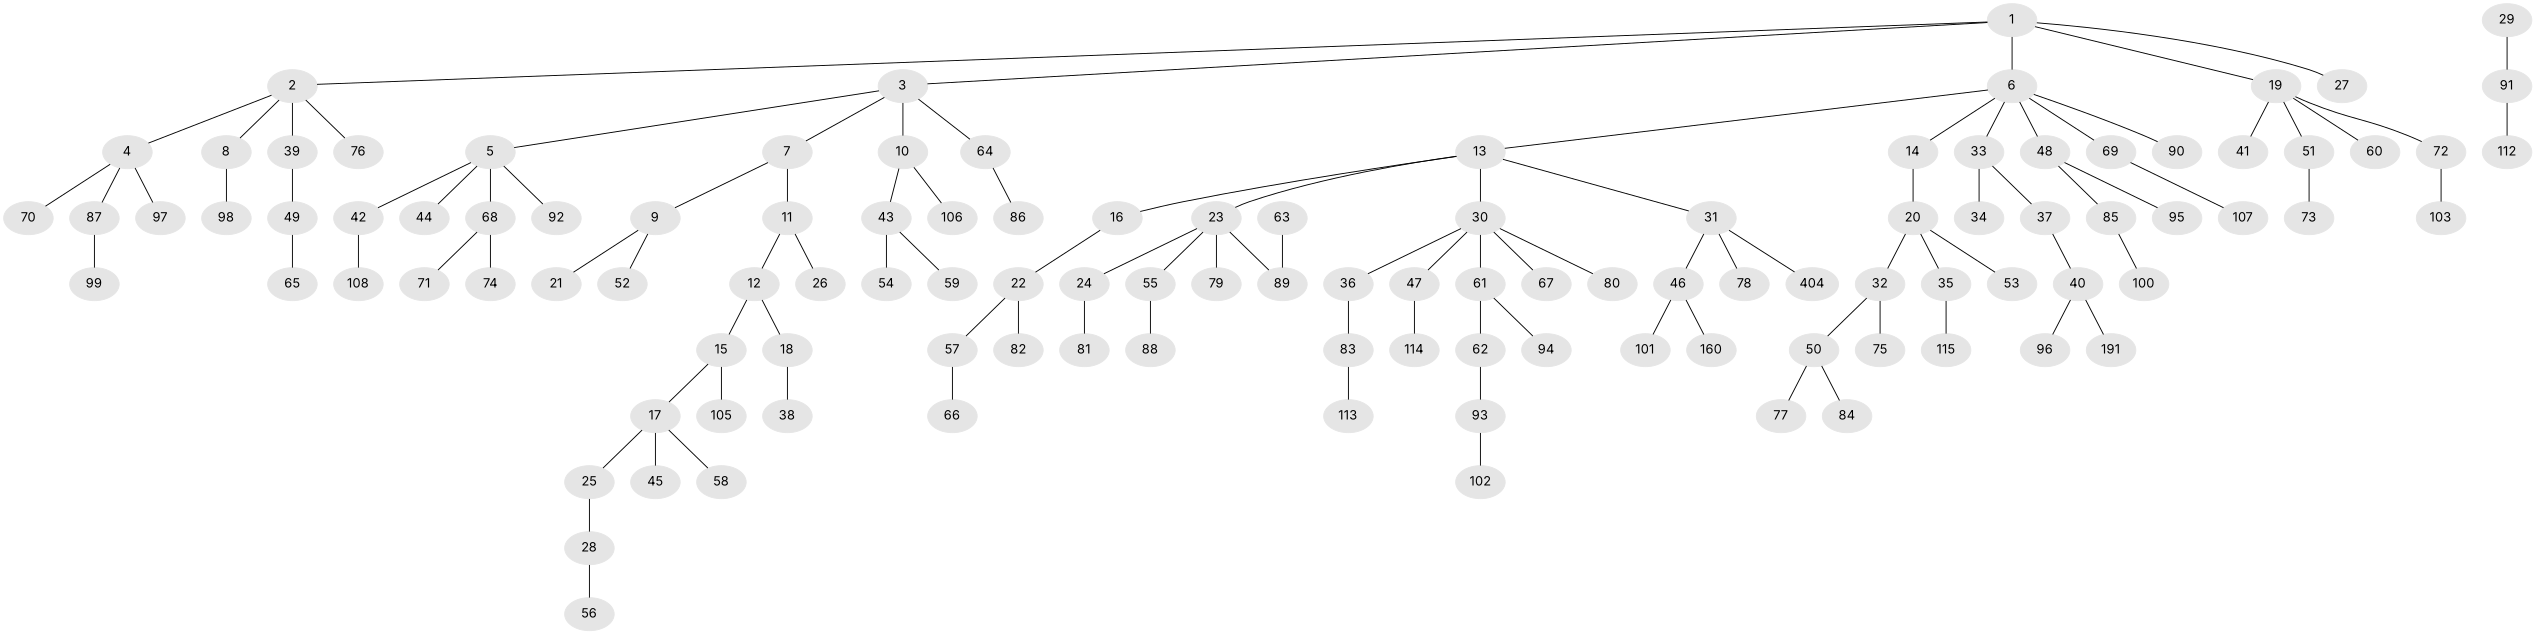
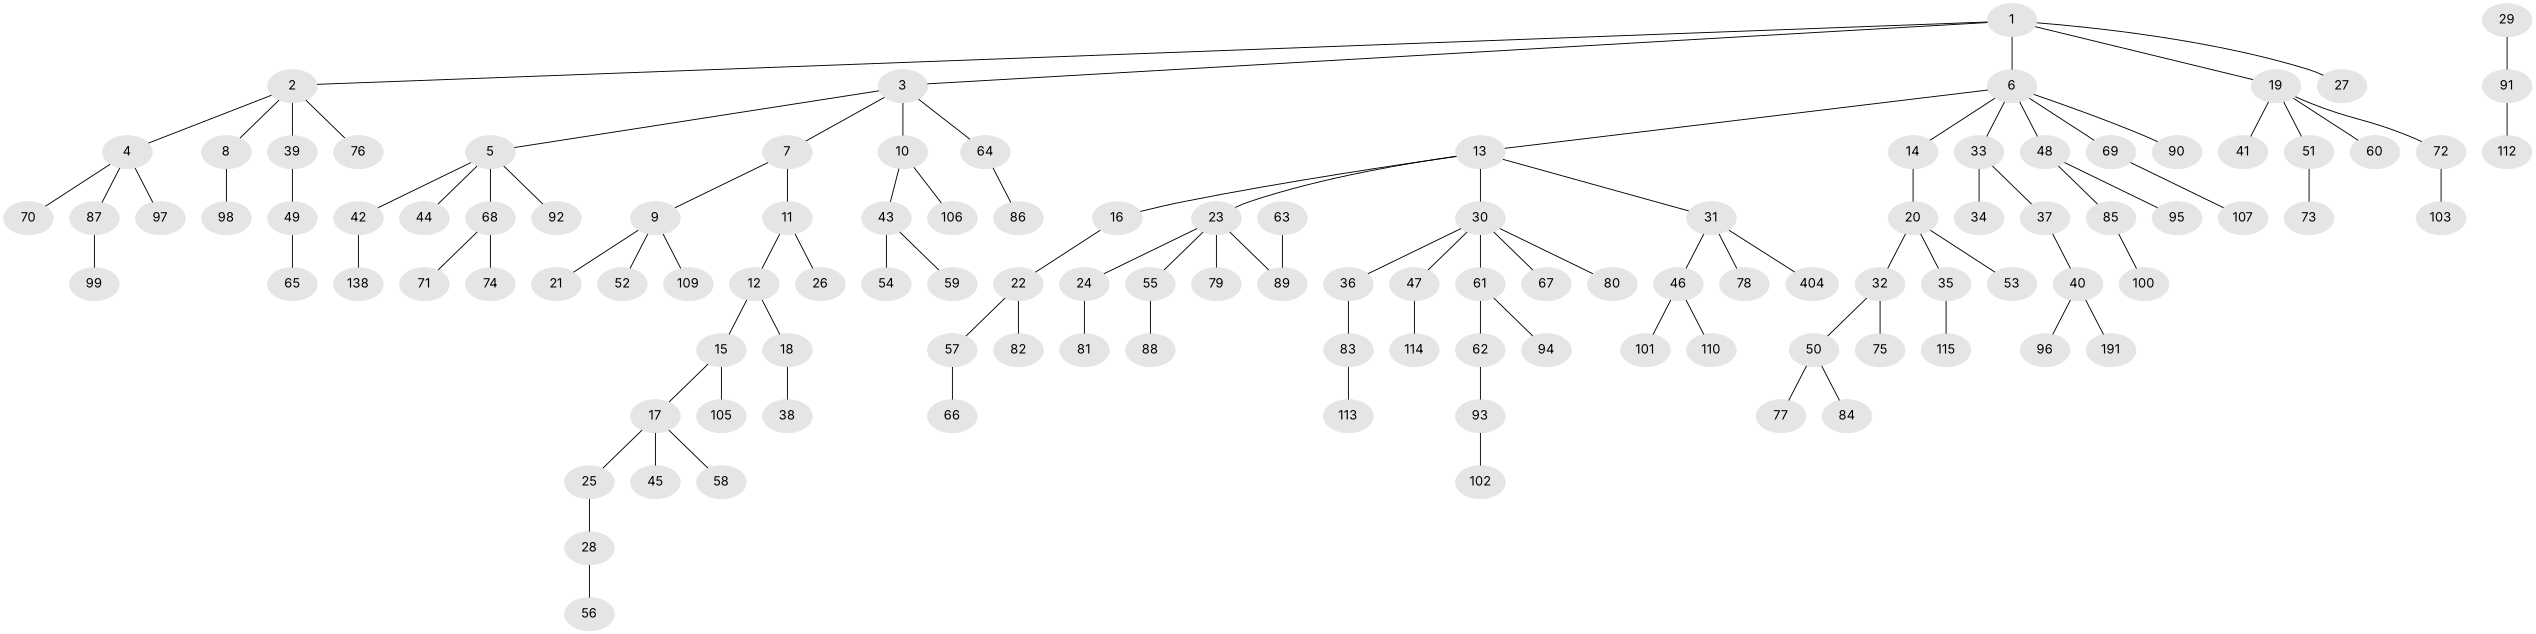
node "108": label "108" -> "138"
node "109": added
node "160": label "160" -> "110"
